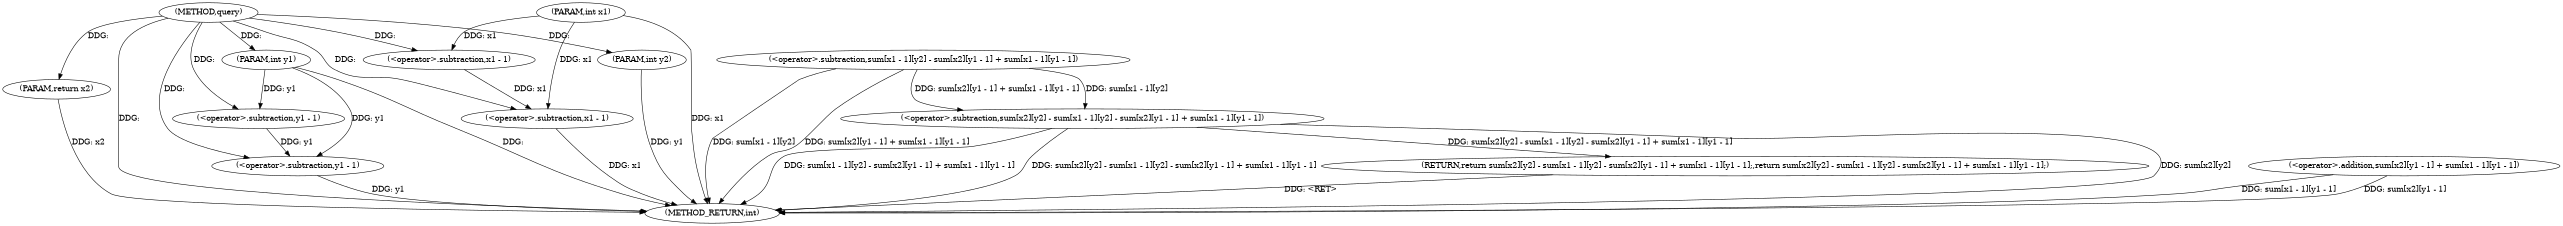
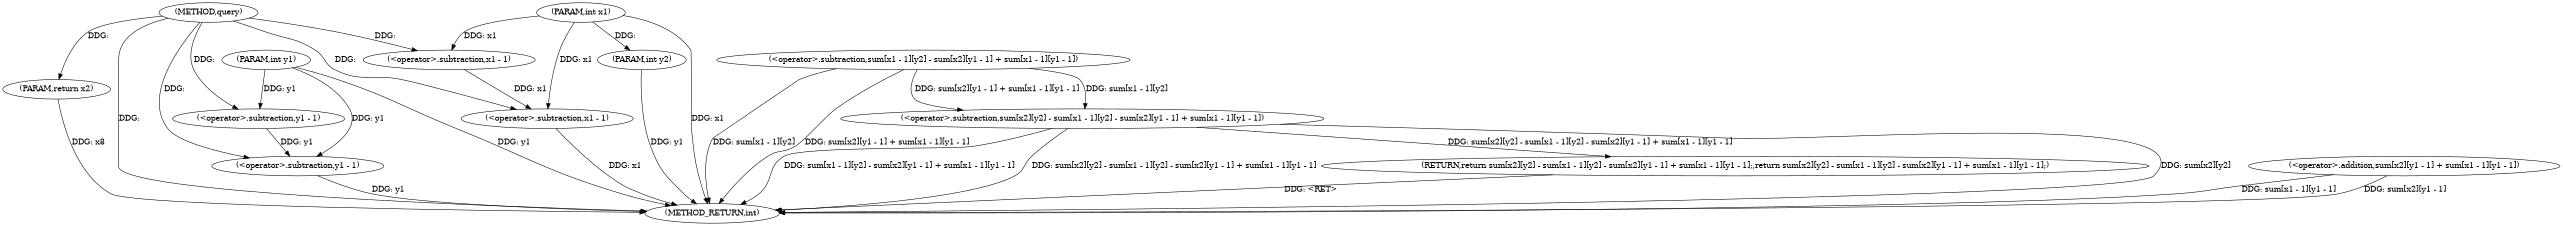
edge "(METHOD,query)" -> "(PARAM,int y2)": now "(PARAM,int x1)" -> "(PARAM,int y2)"
edge "(METHOD,query)" -> "(PARAM,int y1)": removed, label "DDG:"
edge "(PARAM,return x2)" -> "(METHOD_RETURN,int)": label "DDG: x2" -> "DDG: x8"
edge "(PARAM,int y1)" -> "(METHOD_RETURN,int)": label "DDG: " -> "DDG: y1"
